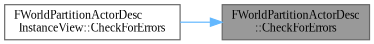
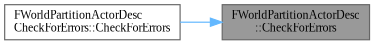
node "FWorldPartitionActorDesc InstanceView::CheckForErrors": label "FWorldPartitionActorDesc InstanceView::CheckForErrors" -> "FWorldPartitionActorDesc CheckForErrors::CheckForErrors"
